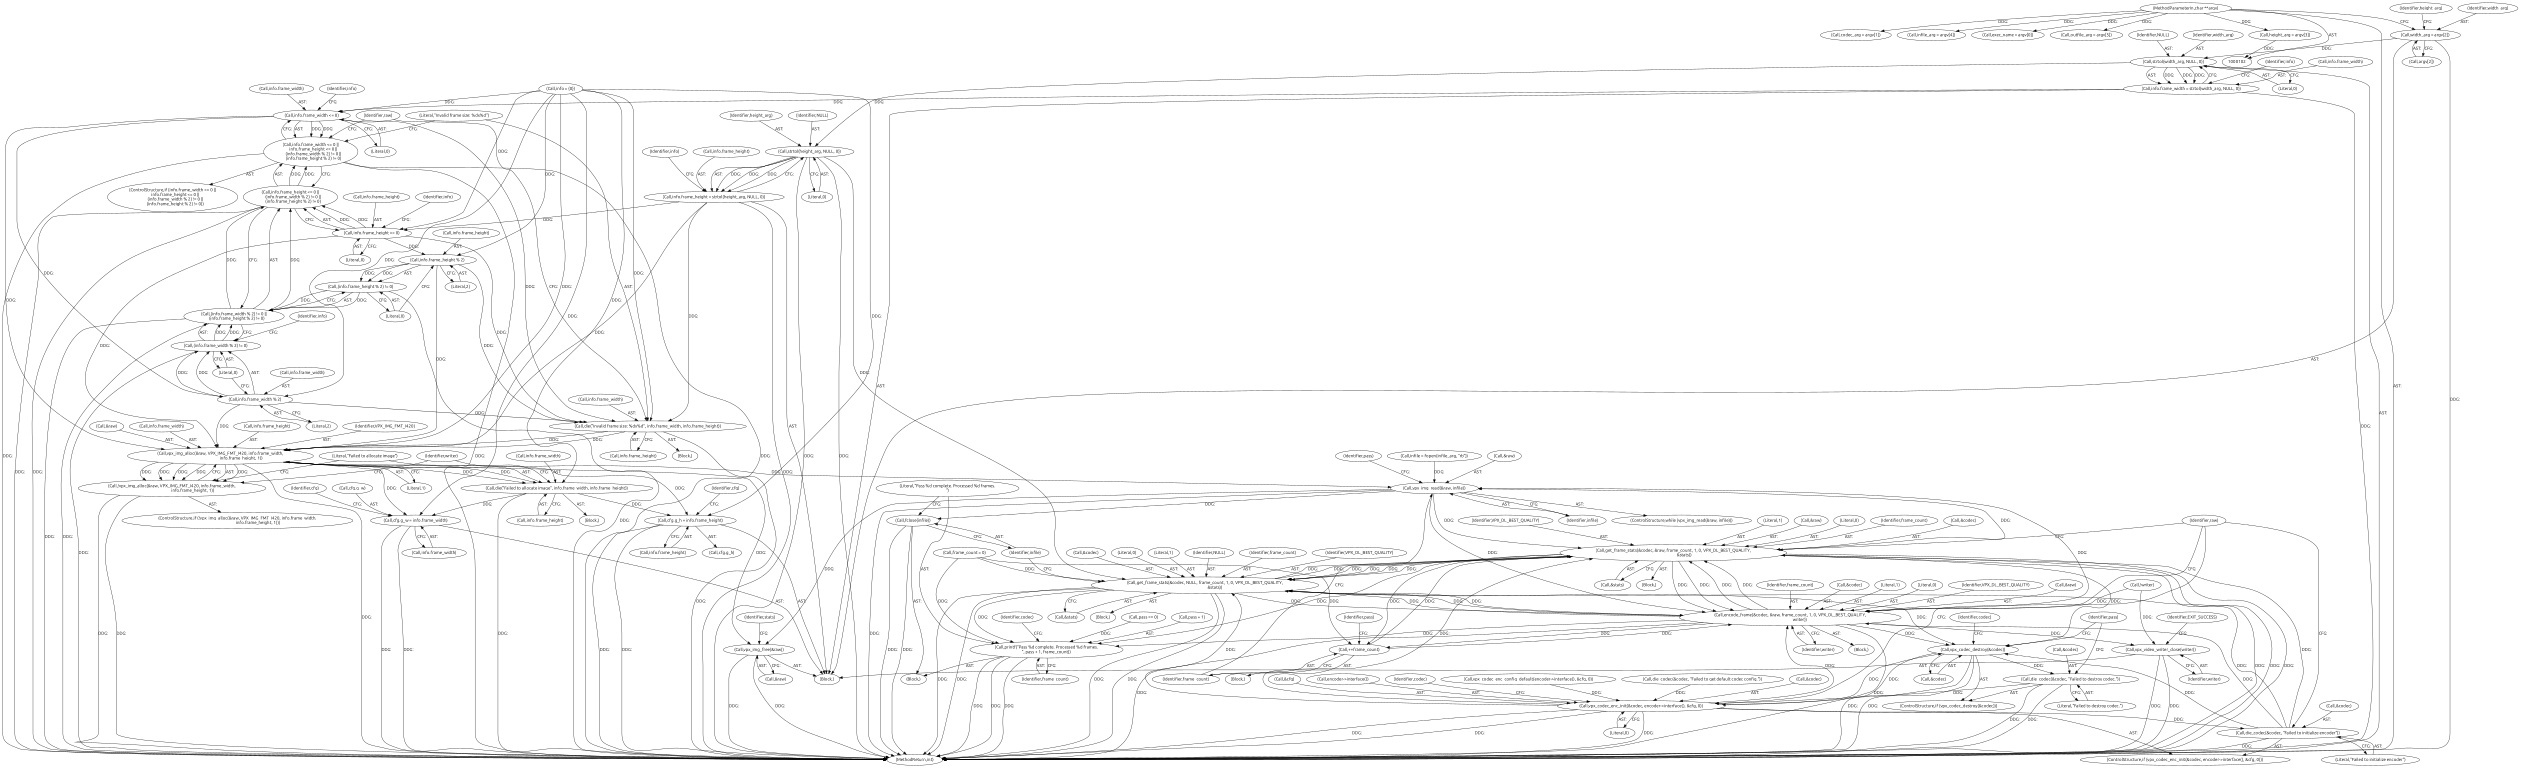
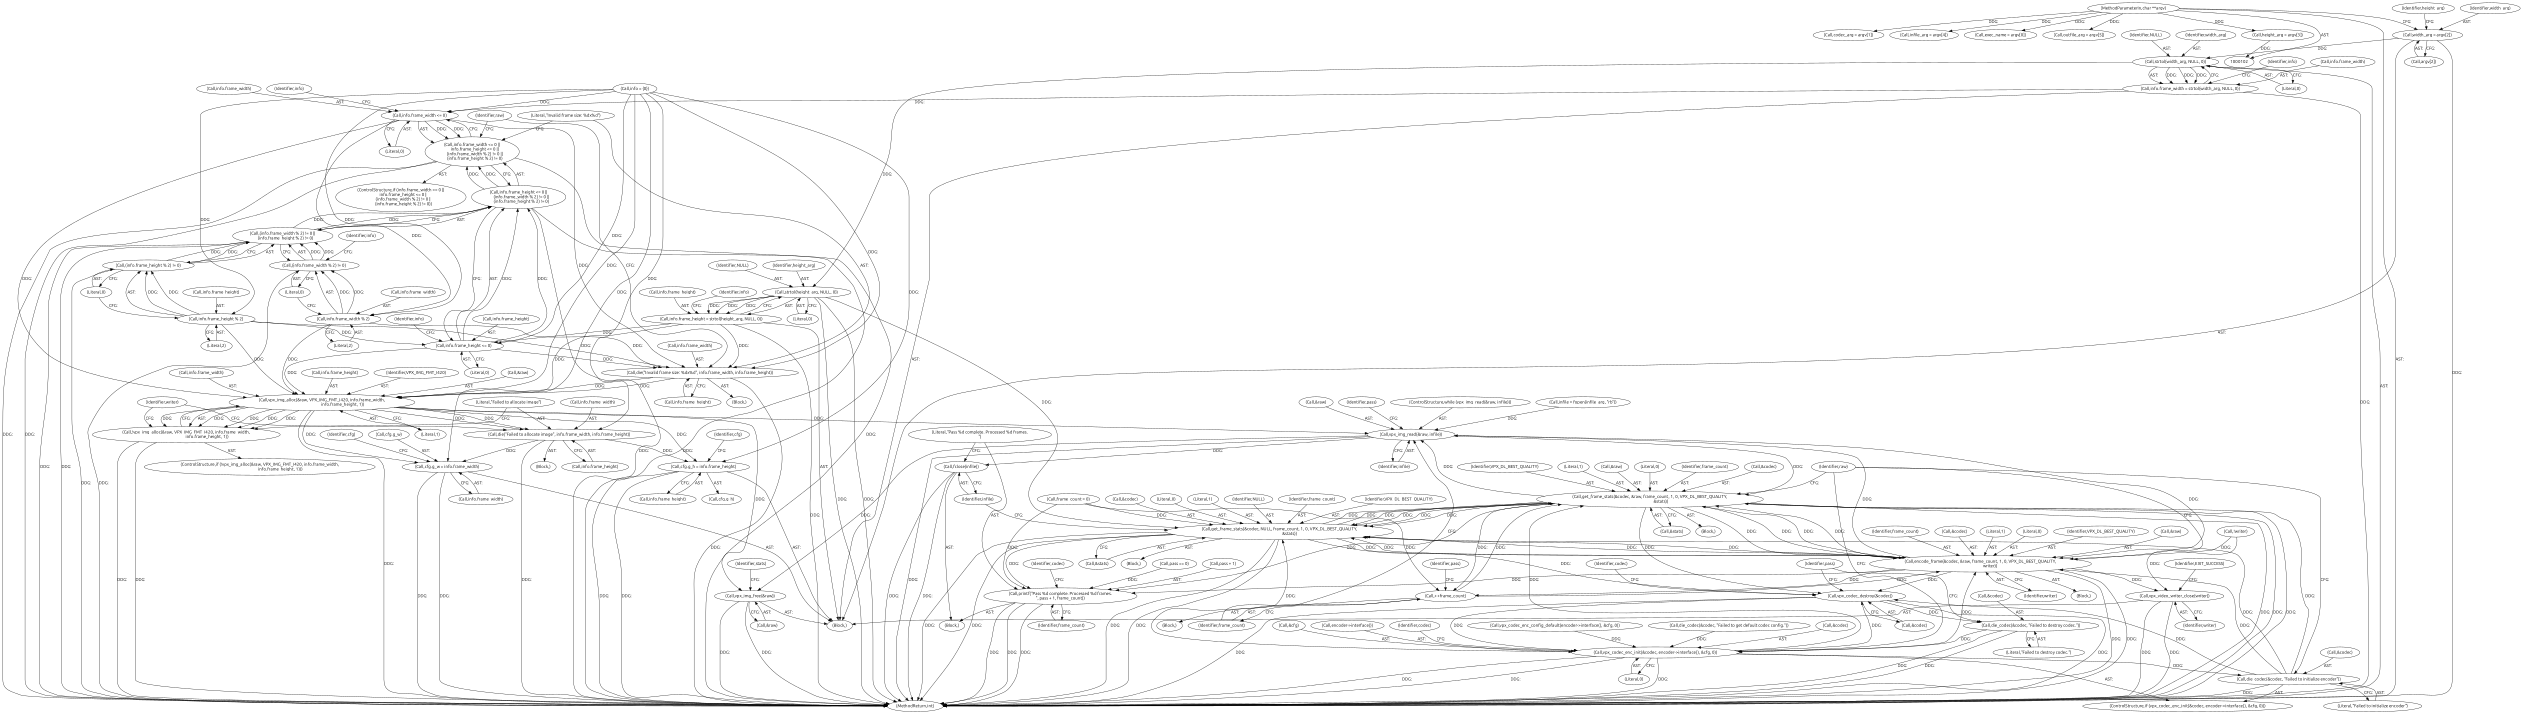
edge "(Call,info.frame_height <= 0)" -> "(Call,info.frame_height % 2)": reversed
edge "(Call,vpx_img_read(&raw, infile))" -> "(ControlStructure,while (vpx_img_read(&raw, infile)))": reversed
node "(ControlStructure,if (vpx_codec_destroy(&codec)))": removed
